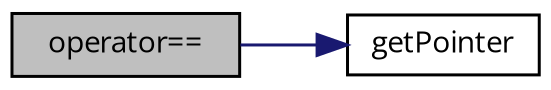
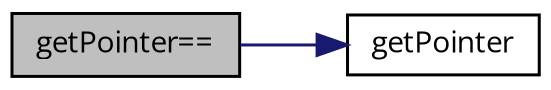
node "operator==": label "operator==" -> "getPointer=="
